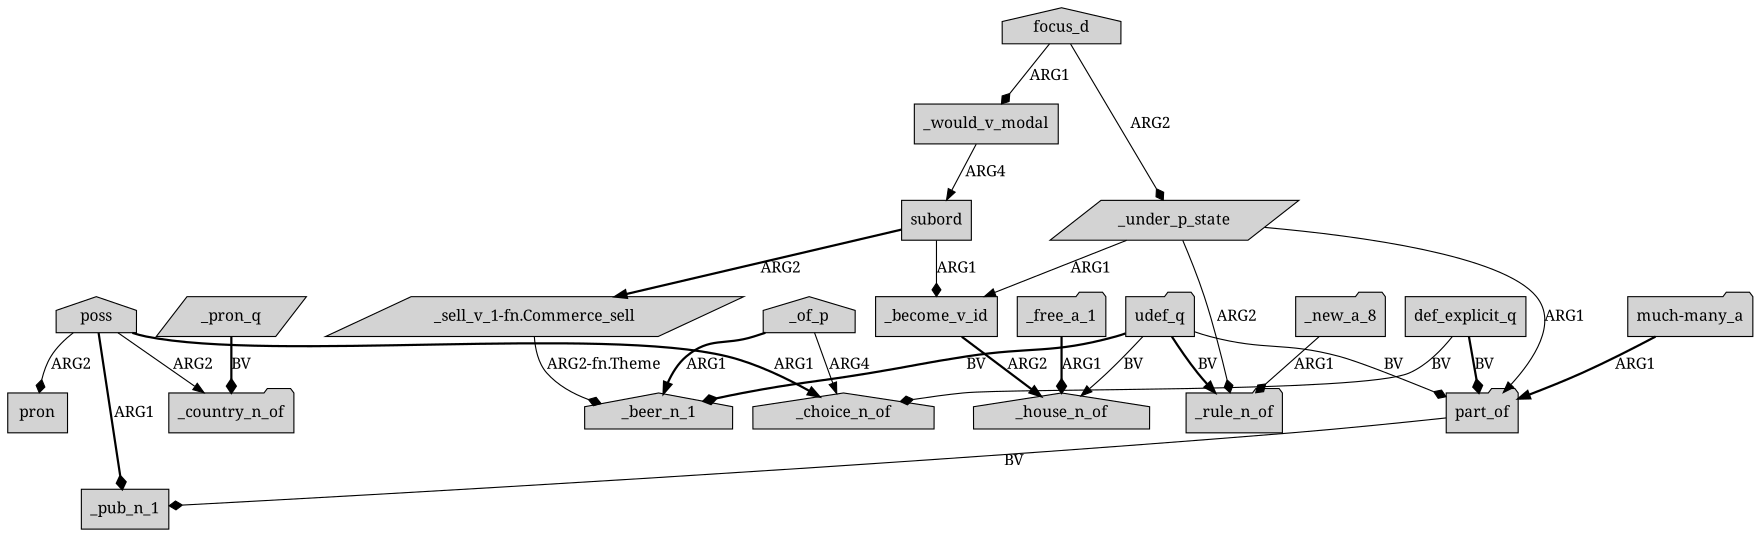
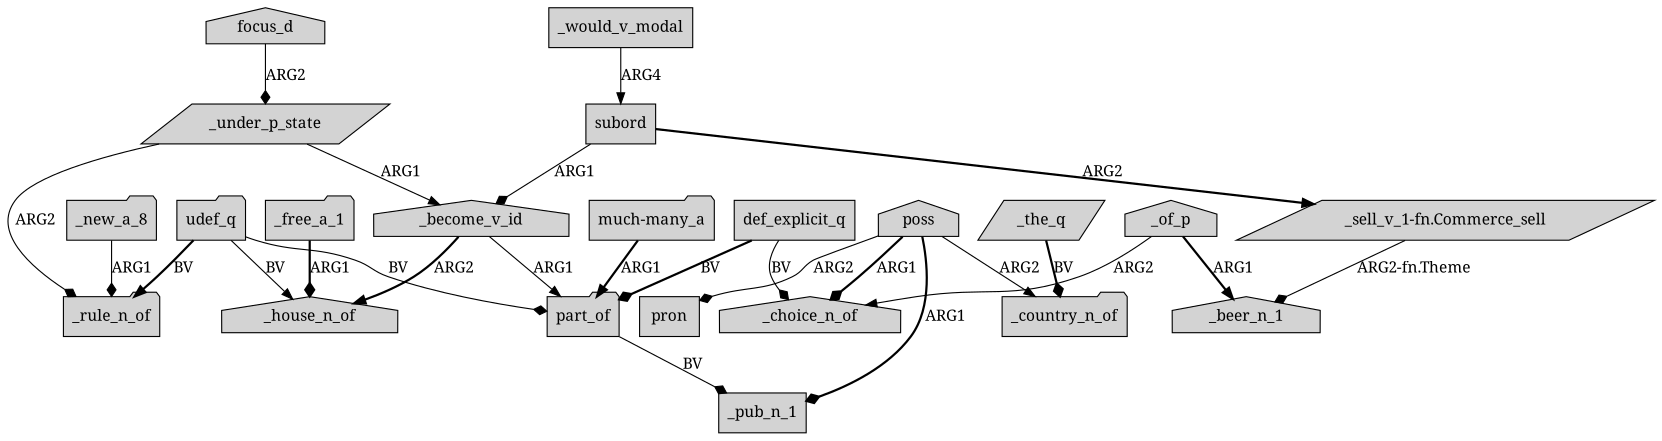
edge "focus_d" -> "_would_v_modal": removed, label "ARG1"
edge "_under_p_state" -> "part_of": now "_become_v_id" -> "part_of"
node "_pron_q": label "_pron_q" -> "_the_q"
node "_become_v_id": shape box -> house
edge "poss" -> "_choice_n_of": arrowhead normal -> diamond
edge "udef_q" -> "_beer_n_1": removed, label "BV"
edge "_of_p" -> "_choice_n_of": label "ARG4" -> "ARG2"
